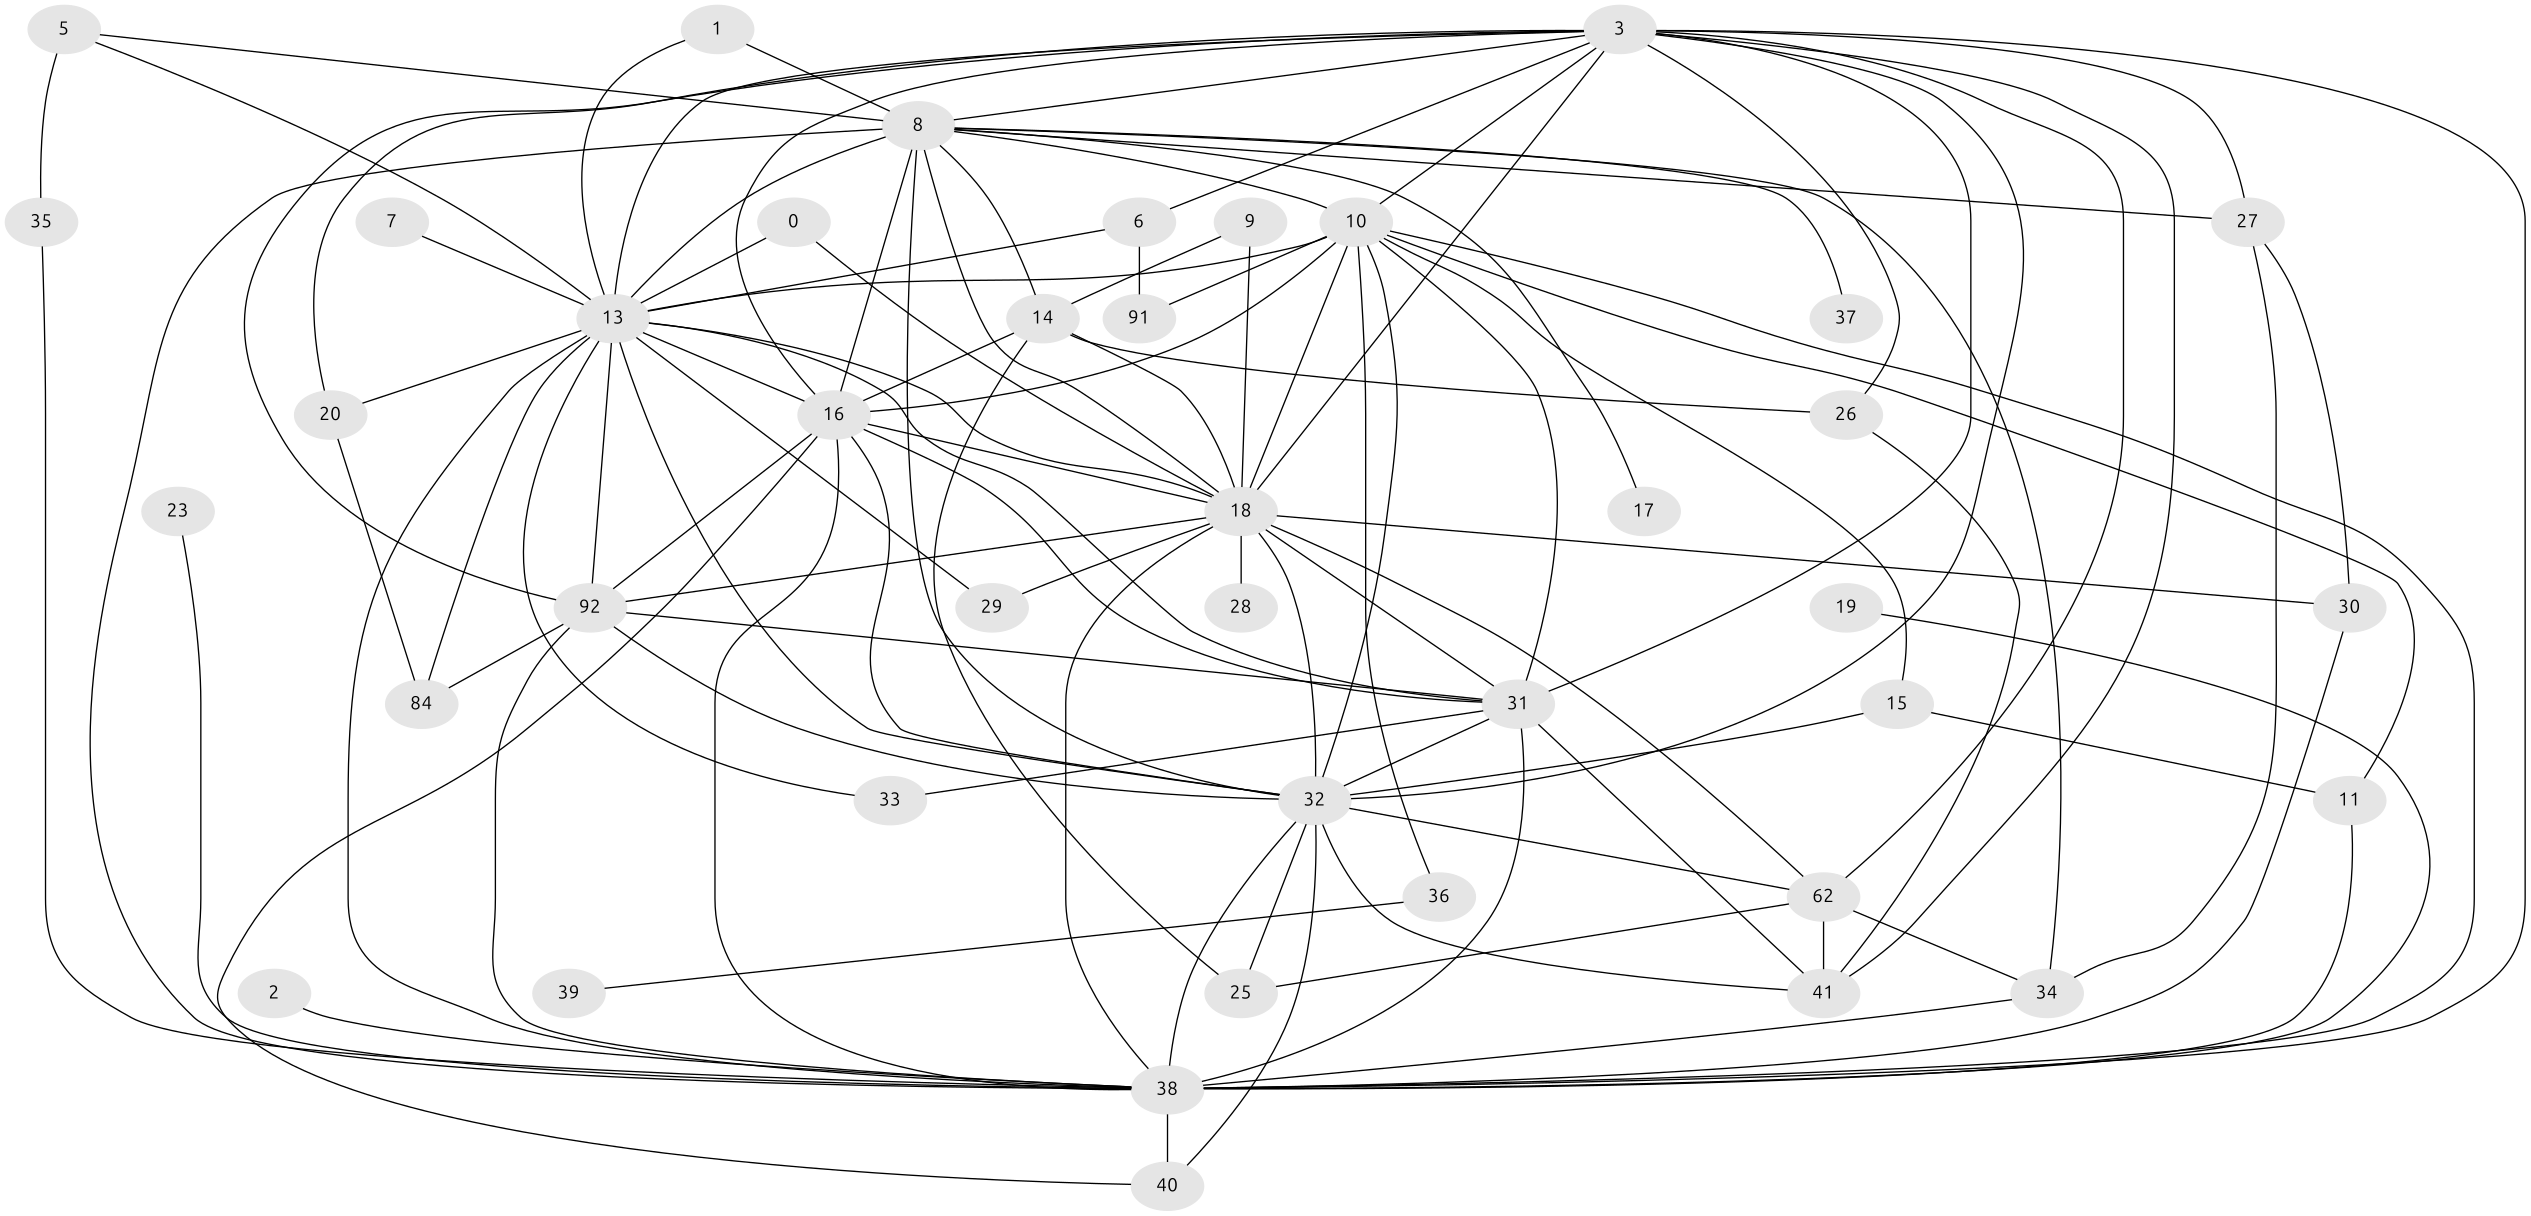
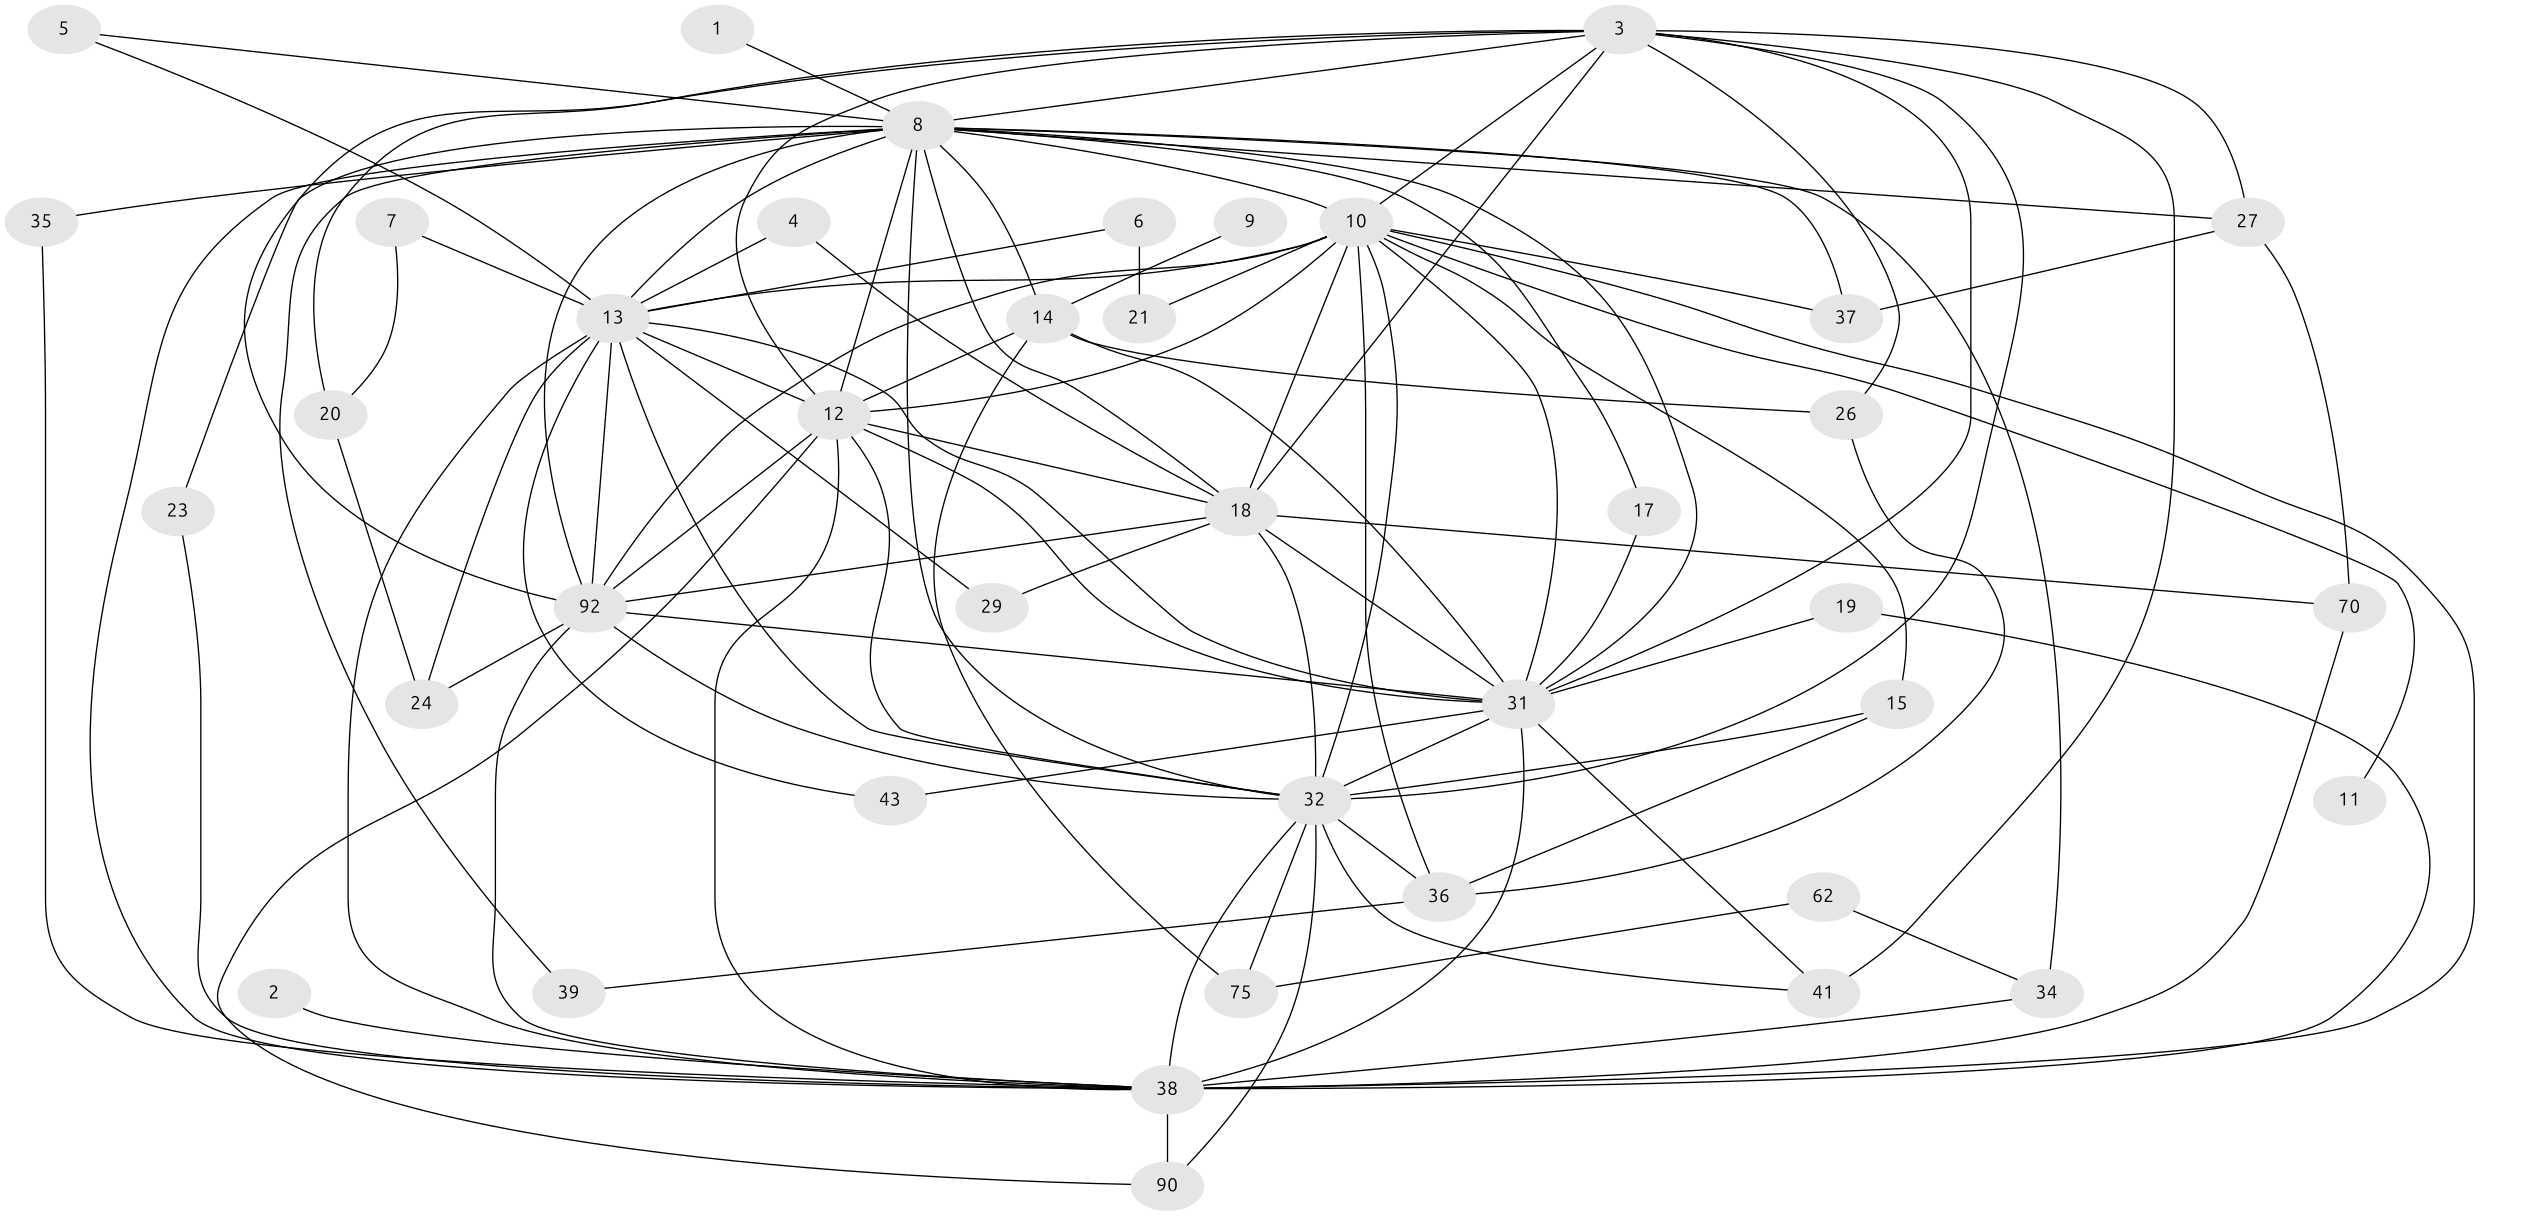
edge "3" -- "13": removed
edge "5" -- "35": now "8" -- "35"
edge "3" -- "6": removed
edge "1" -- "13": removed
edge "8" -- "23": added
node "0": label "0" -> "4"
edge "8" -- "31": added
edge "8" -- "92": added
edge "10" -- "37": added
edge "10" -- "92": added
node "91": label "91" -> "21"
edge "3" -- "62": removed
edge "8" -- "39": added
edge "9" -- "18": removed
edge "13" -- "20": now "7" -- "20"
edge "14" -- "18": now "14" -- "31"
edge "13" -- "18": removed
node "16": label "16" -> "12"
node "28": removed
node "30": label "30" -> "70"
edge "17" -- "31": added
edge "19" -- "31": added
edge "27" -- "34": now "27" -- "37"
edge "18" -- "62": removed
edge "26" -- "41": now "26" -- "36"
node "84": label "84" -> "24"
edge "15" -- "11": now "15" -- "36"
edge "18" -- "38": removed
edge "3" -- "38": removed
node "33": label "33" -> "43"
edge "32" -- "62": now "32" -- "36"
edge "62" -- "41": removed
node "25": label "25" -> "75"
edge "11" -- "38": removed
node "40": label "40" -> "90"
